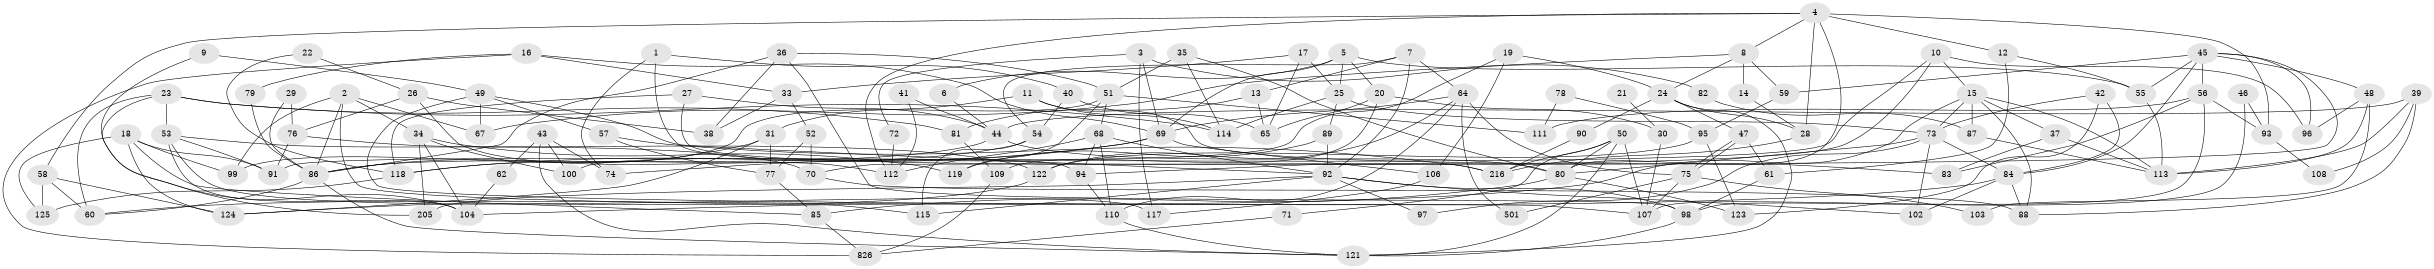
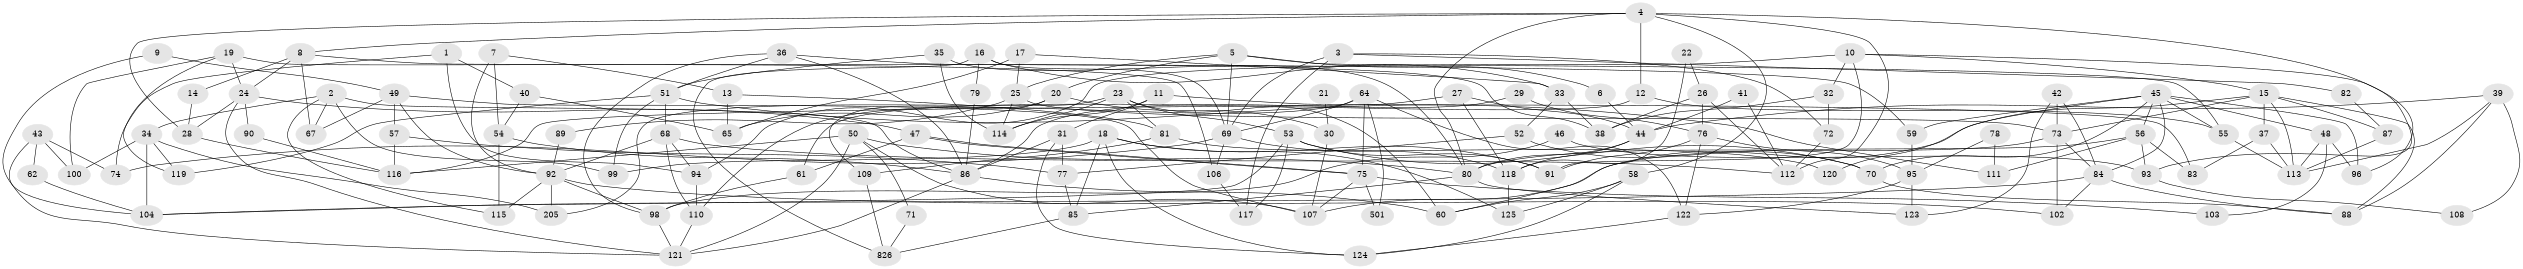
edge "7" -- "64": removed
node "32": added
edge "76" -- "95": added
edge "89" -- "119": now "19" -- "119"
node "216": label "216" -> "116"
node "120": added
node "97": removed
